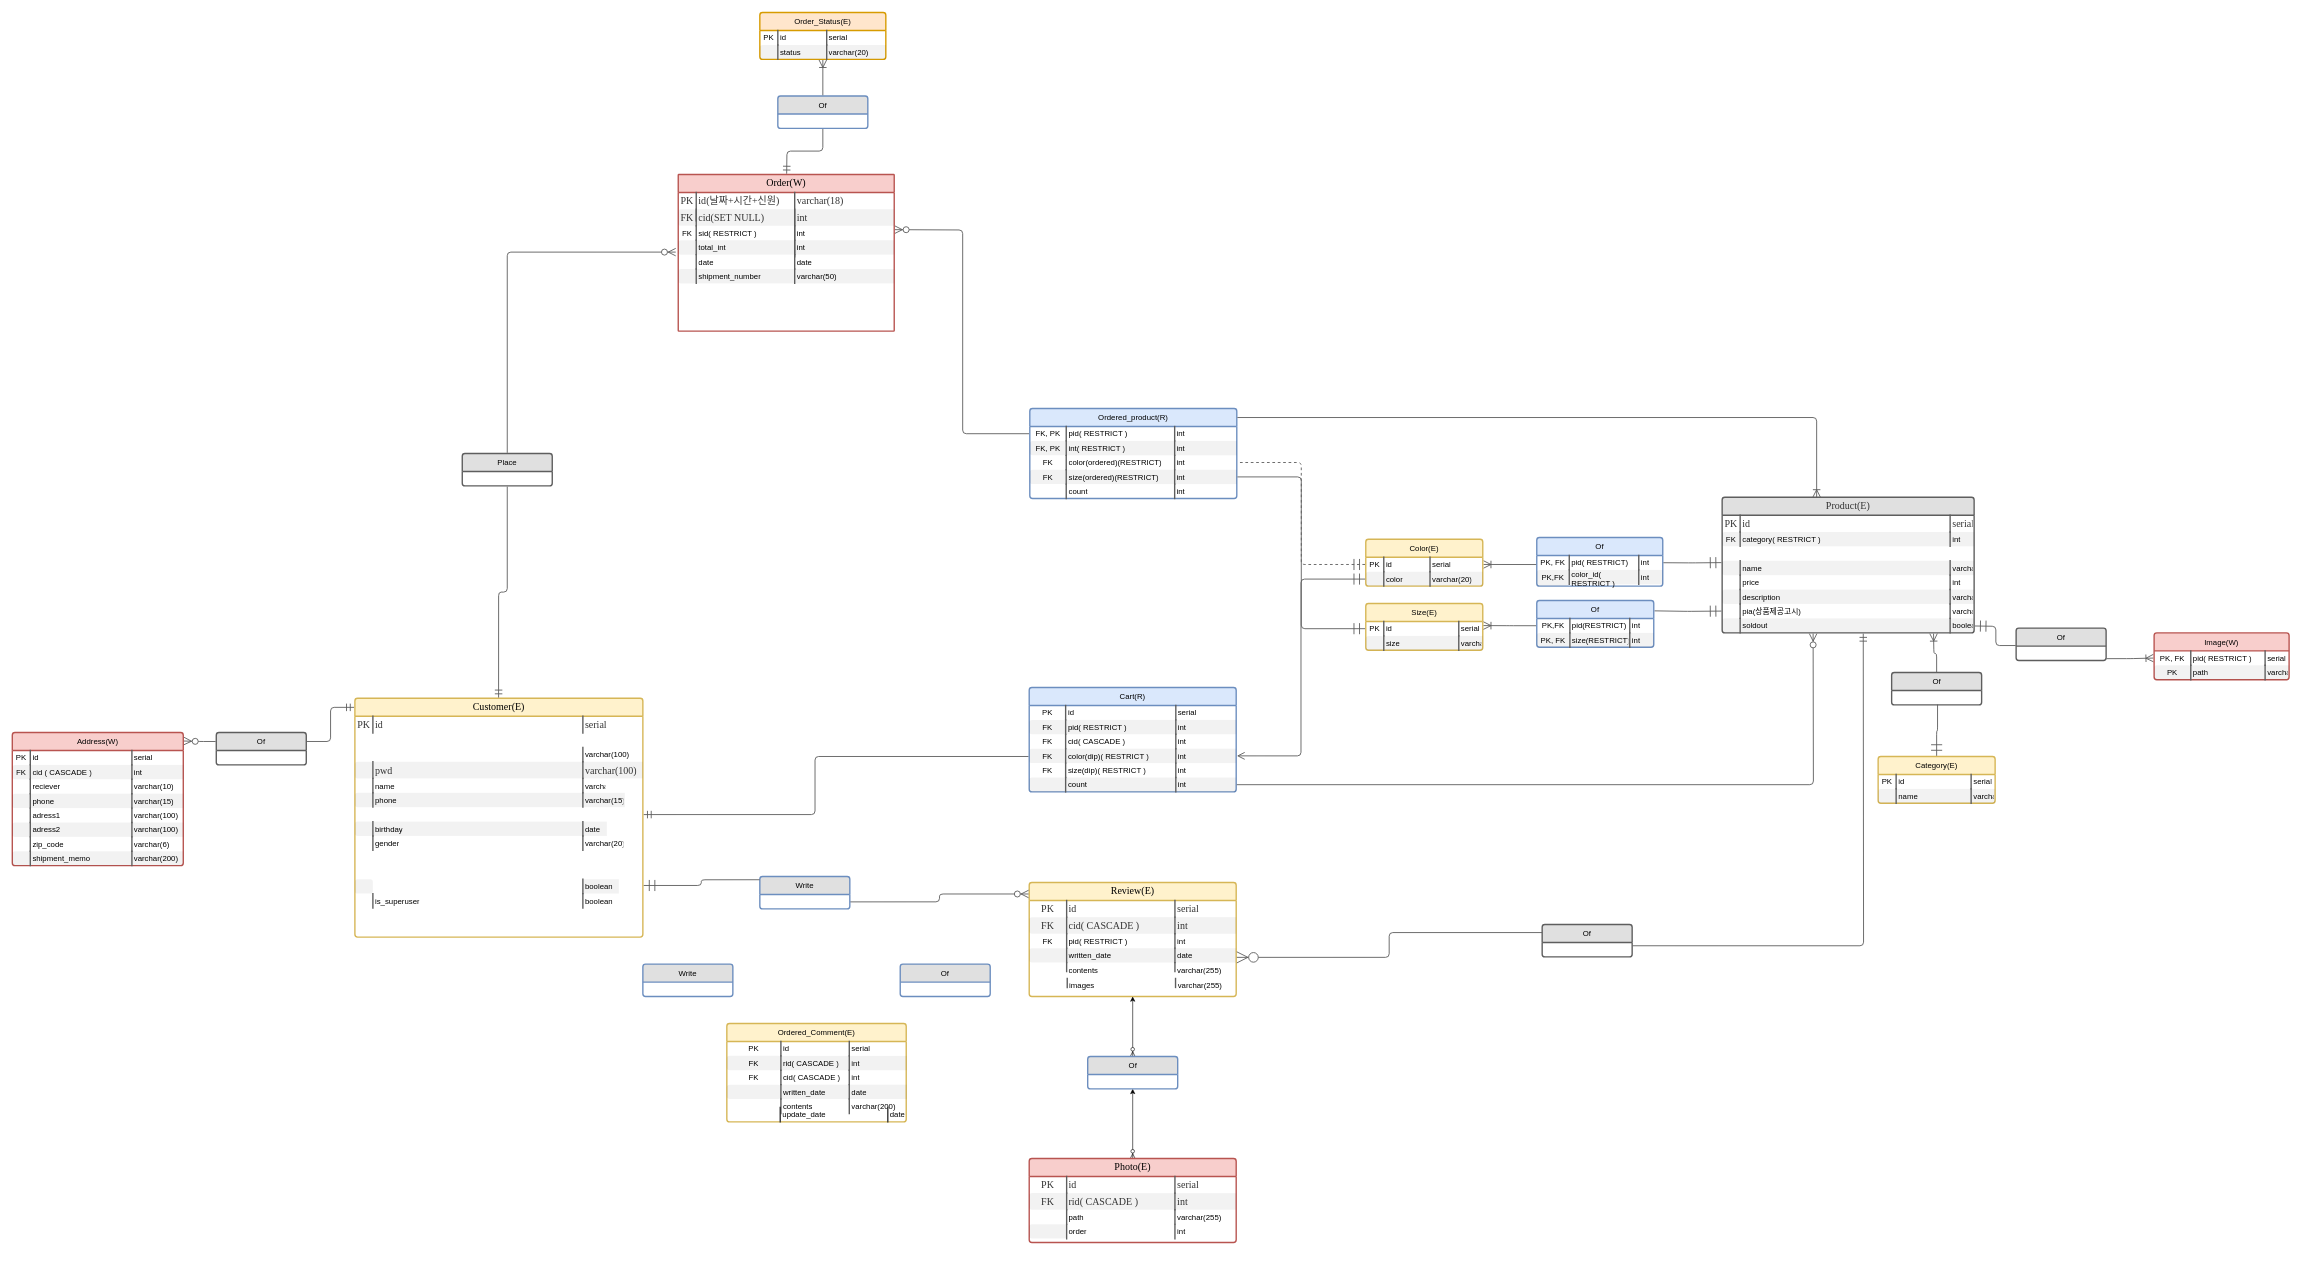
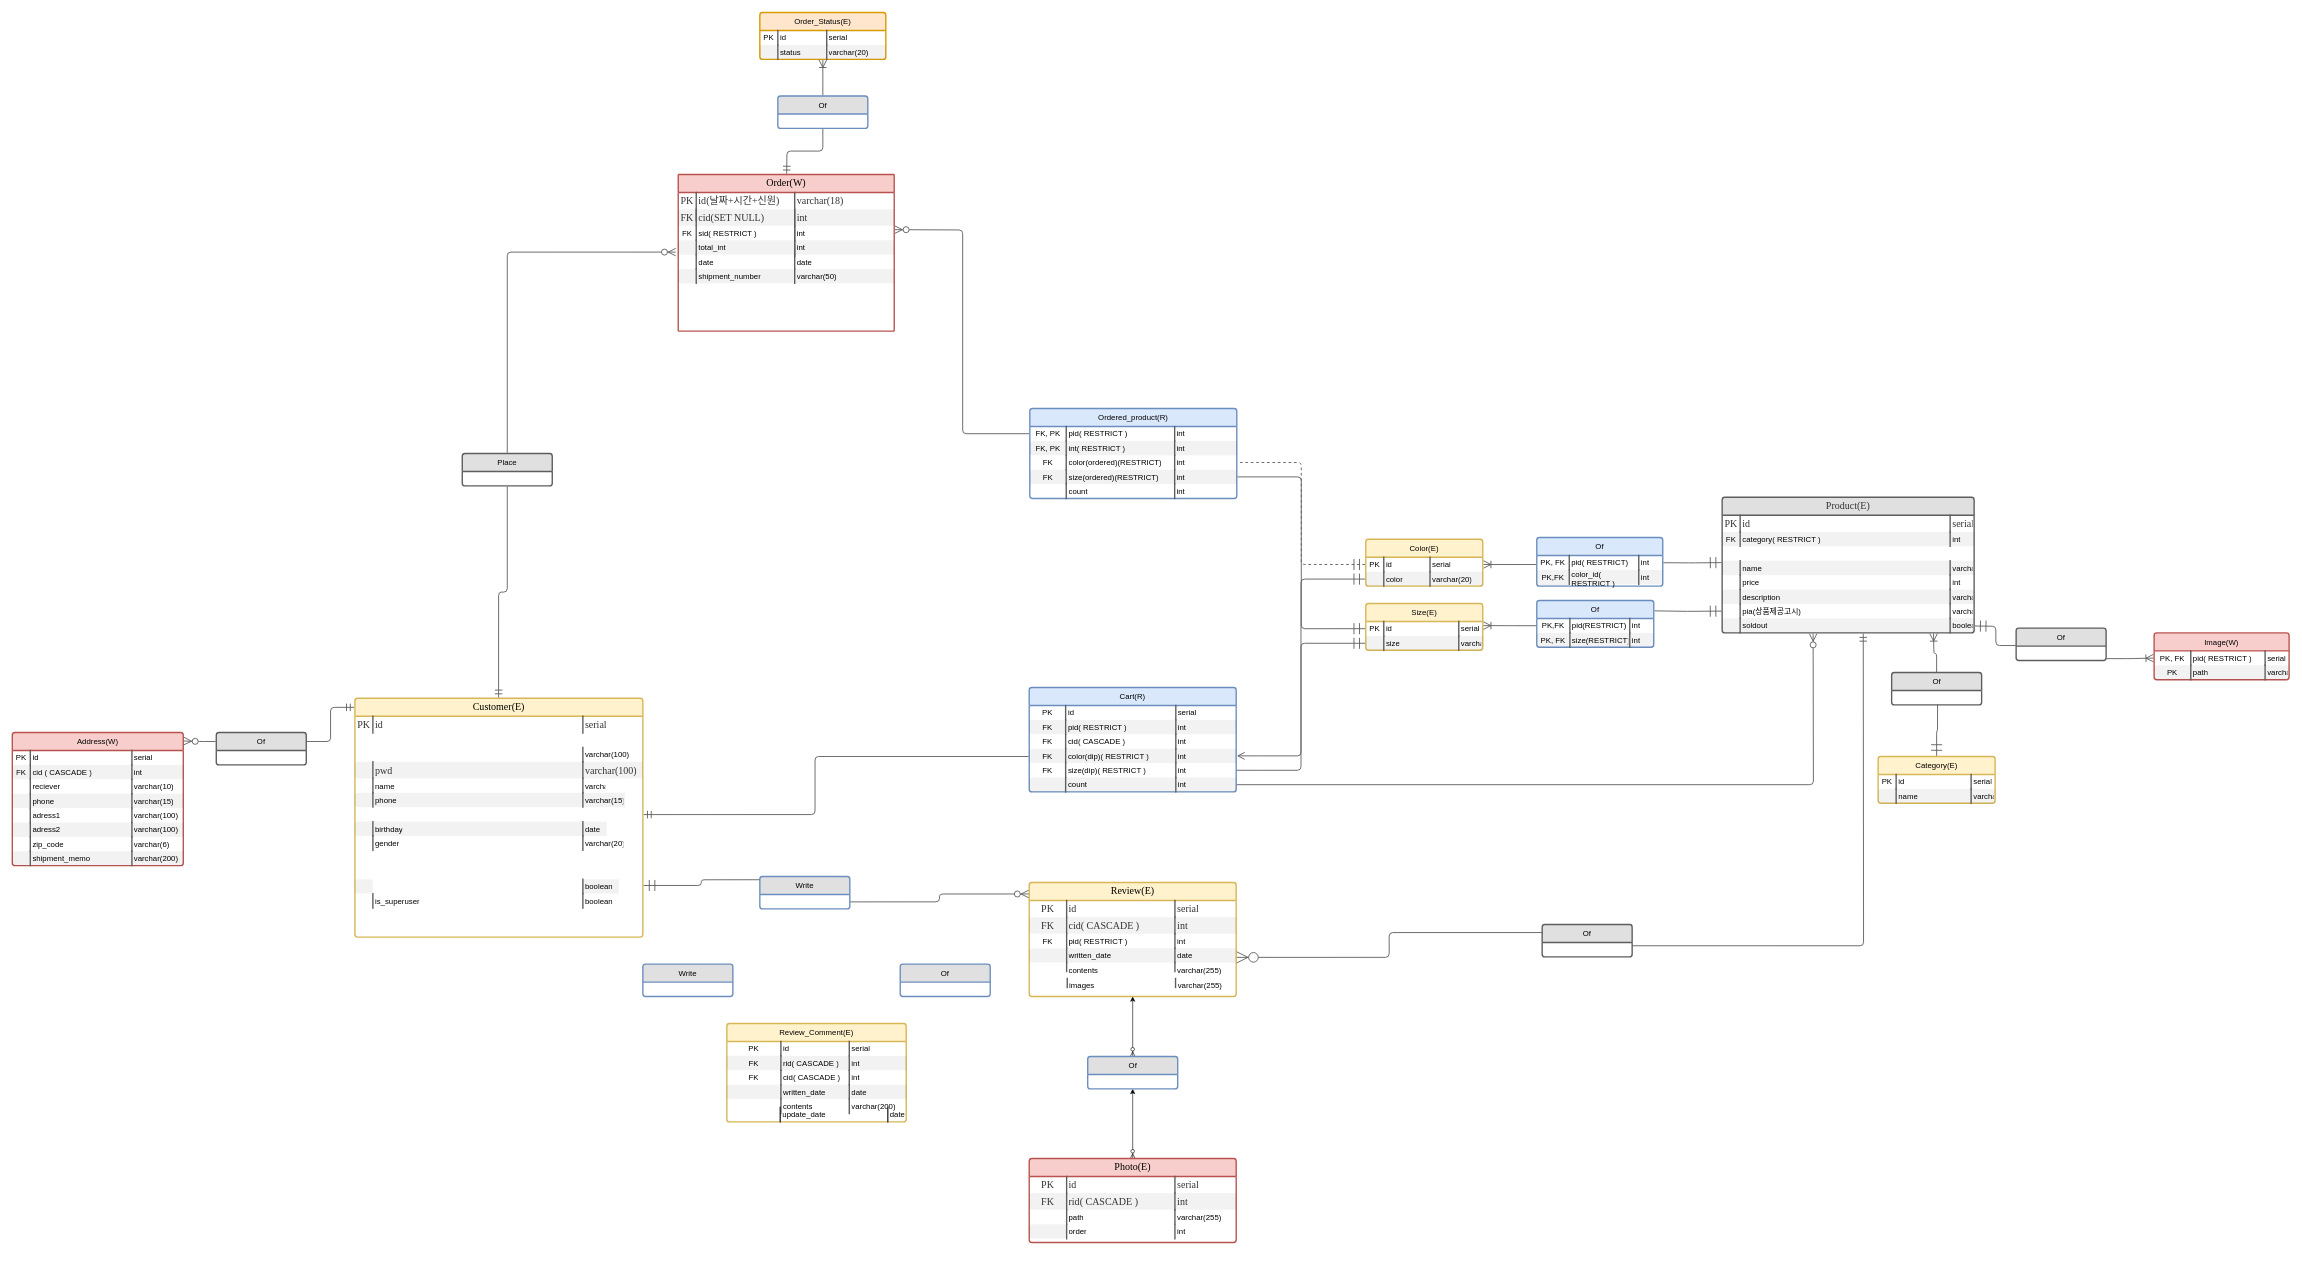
edge "Ordered_product(R)" -> "Product(E)": removed
edge "Cart(R)" -> "Size(E)": added
node "Ordered_Comment(E)": label "Ordered_Comment(E)" -> "Review_Comment(E)"
